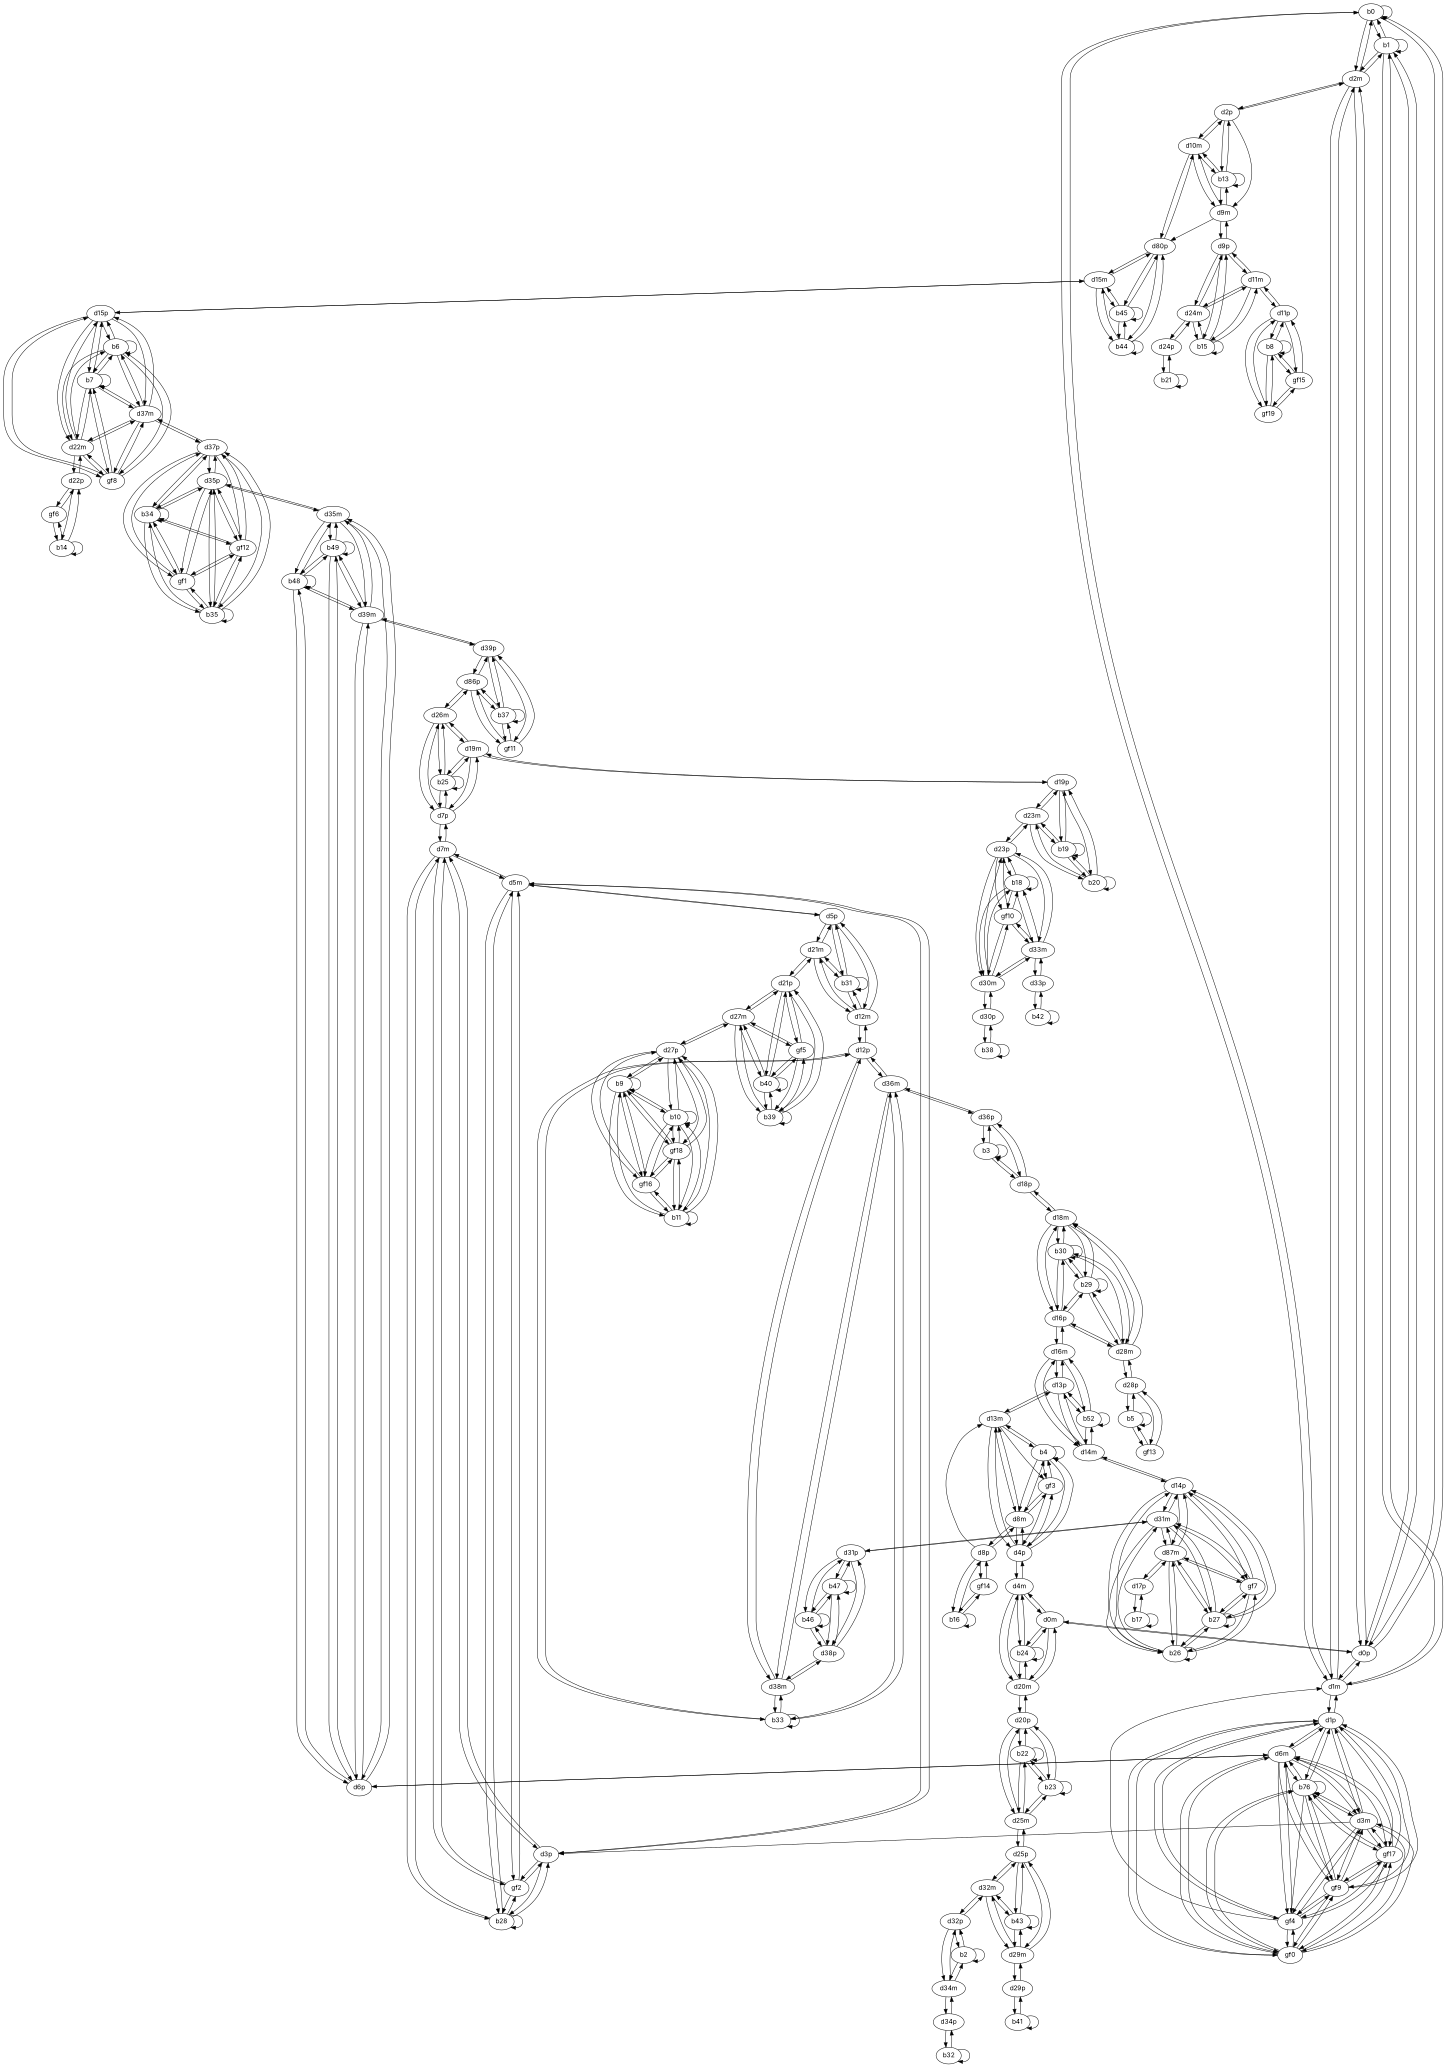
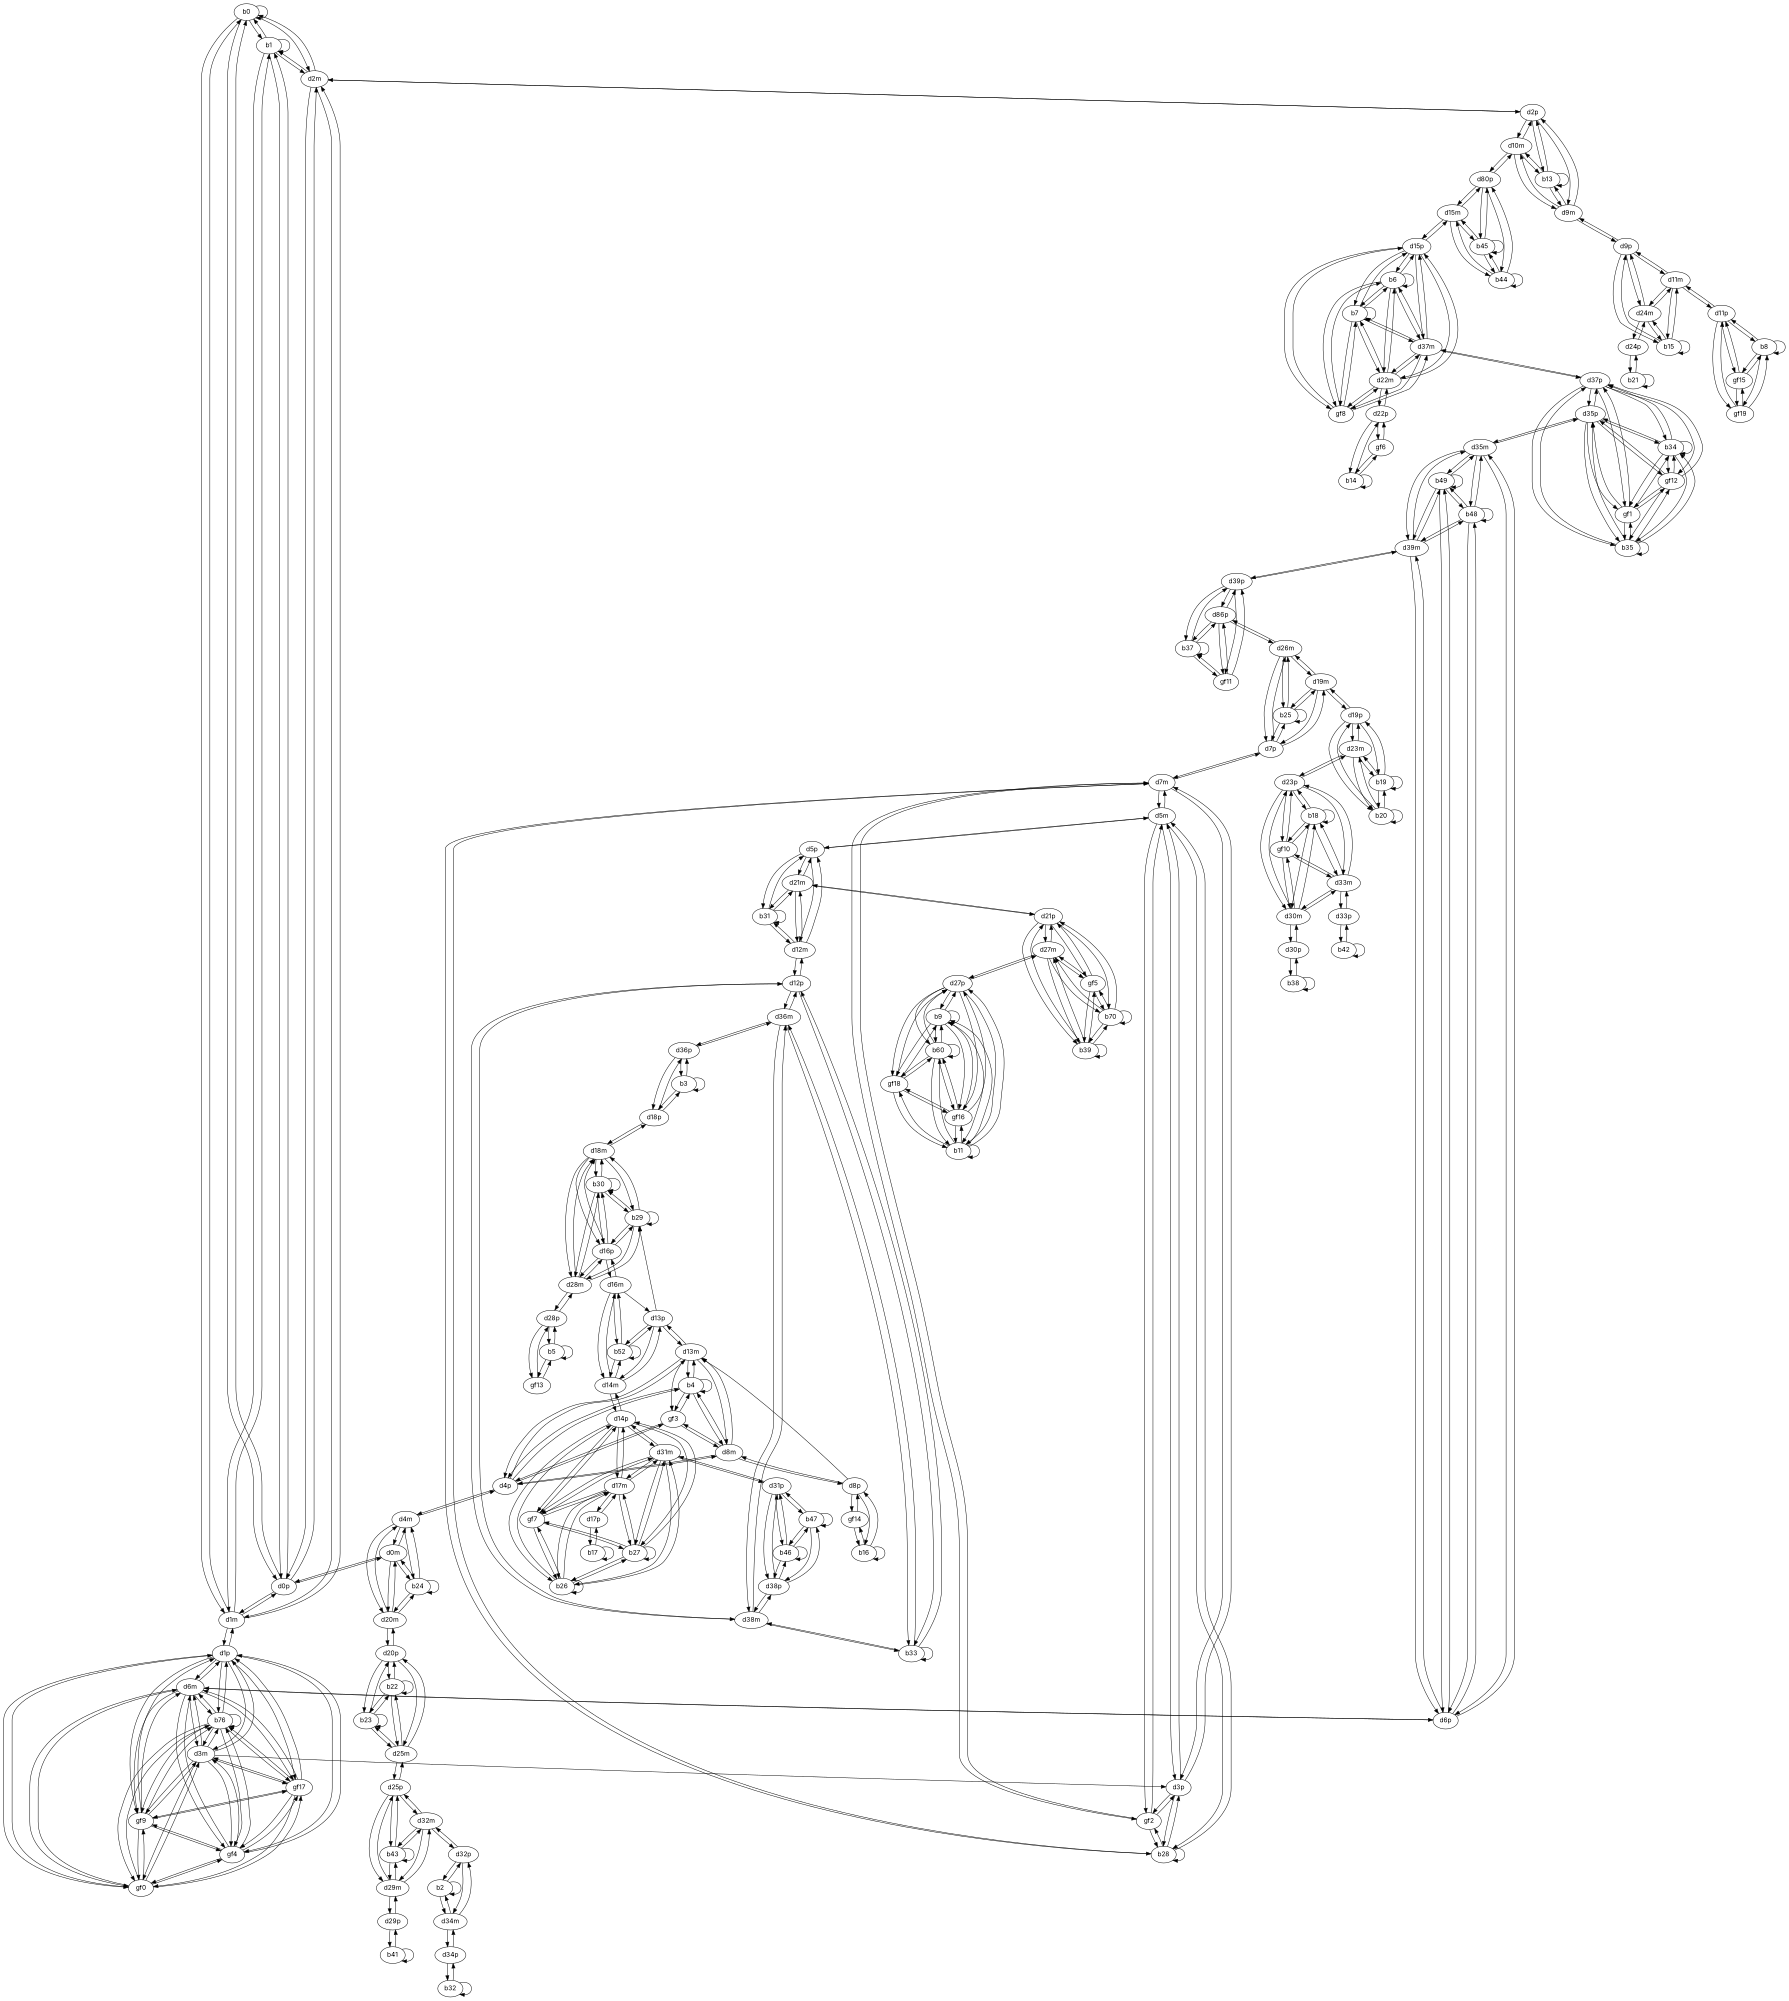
edge "d9m" -> "d80p": now "d9m" -> "d2p"
node "b40": label "b40" -> "b70"
node "b10": label "b10" -> "b60"
edge "d13p" -> "d16m": now "d13p" -> "b29"
node "d87m": label "d87m" -> "d17m"
edge "gf4" -> "d1m": now "gf4" -> "b76"
